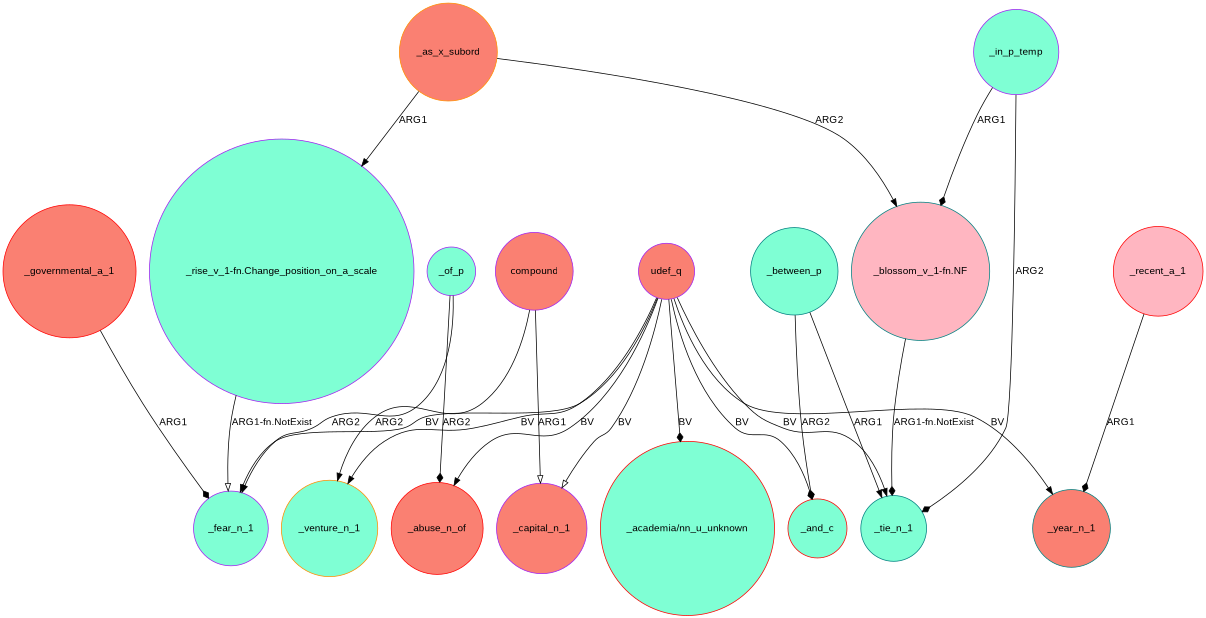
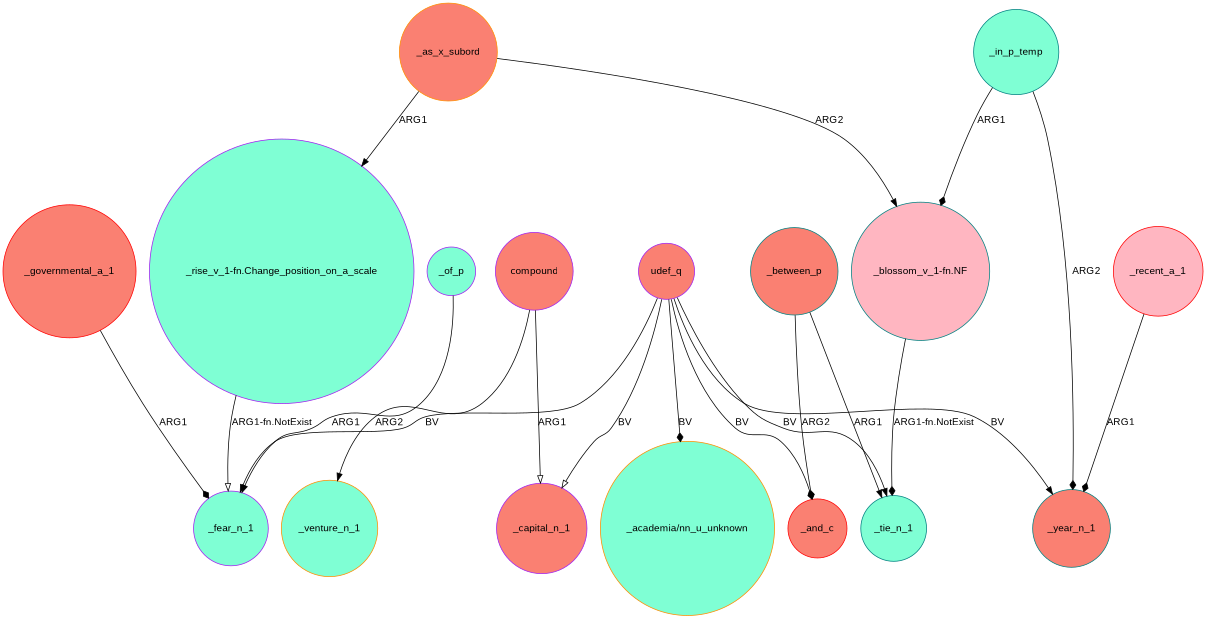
node "_in_p_temp": color purple -> teal
node "_between_p": fillcolor aquamarine -> salmon
edge "_in_p_temp" -> "_tie_n_1": now "_in_p_temp" -> "_year_n_1"
edge "udef_q" -> "_venture_n_1": removed, label "BV"
edge "_of_p" -> "_fear_n_1": label "ARG2" -> "ARG1"
node "_abuse_n_of": removed
node "_academia/nn_u_unknown": color red -> darkorange
node "_and_c": fillcolor aquamarine -> salmon
